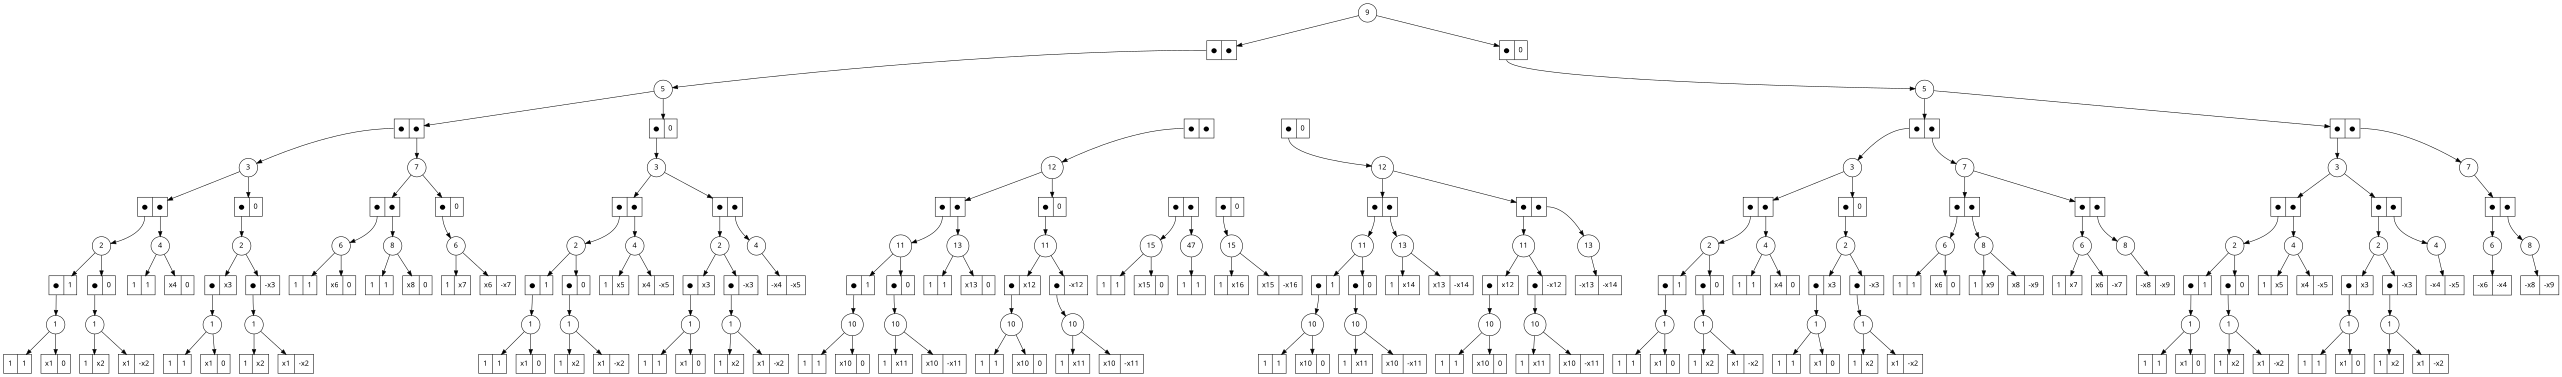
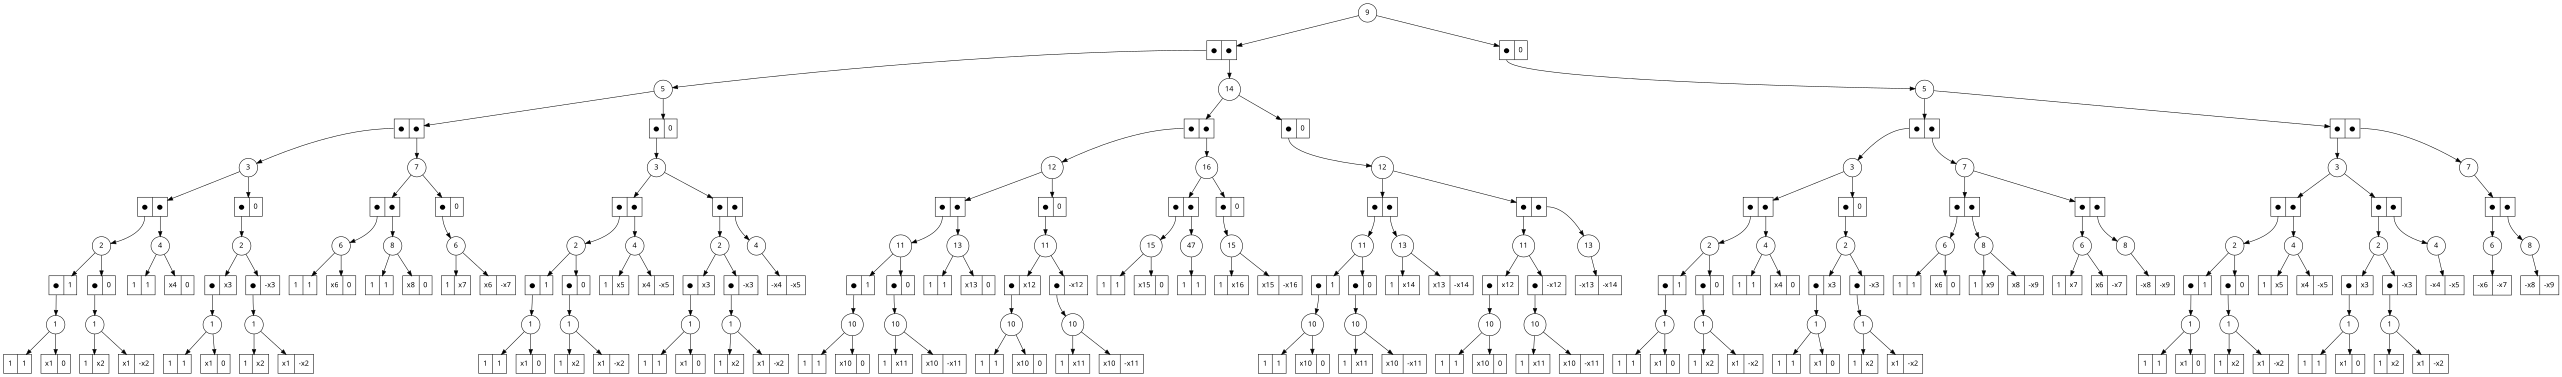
node "14": added
node "16": added
node "-x6": text "-x4" -> "-x7"
